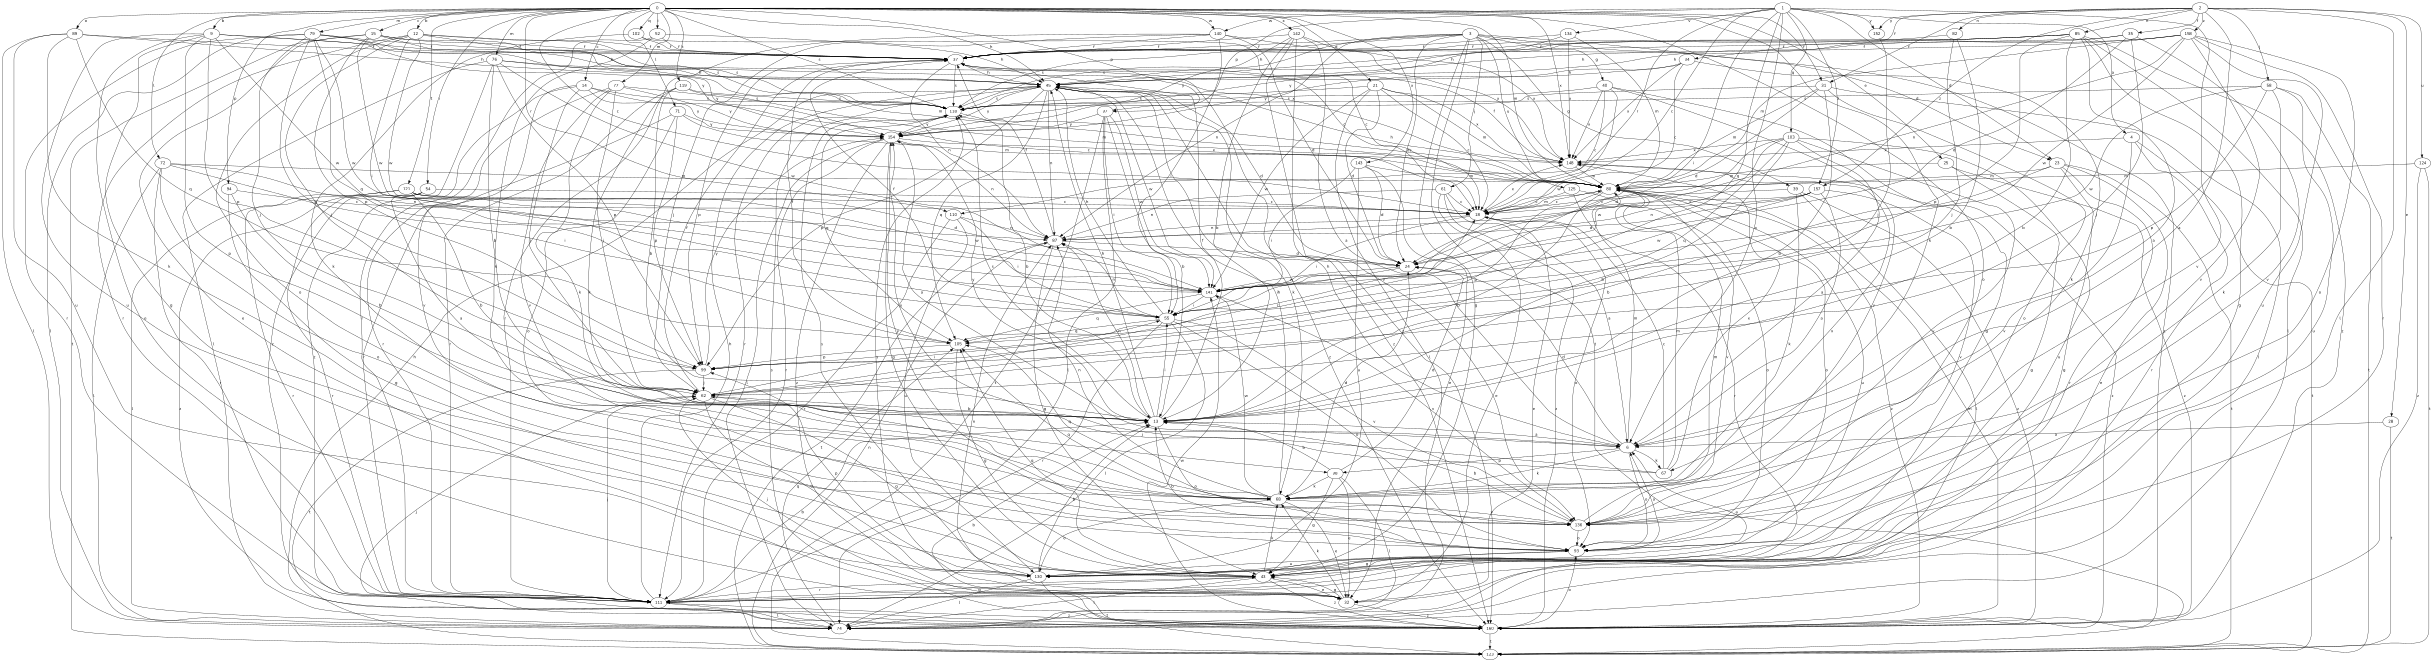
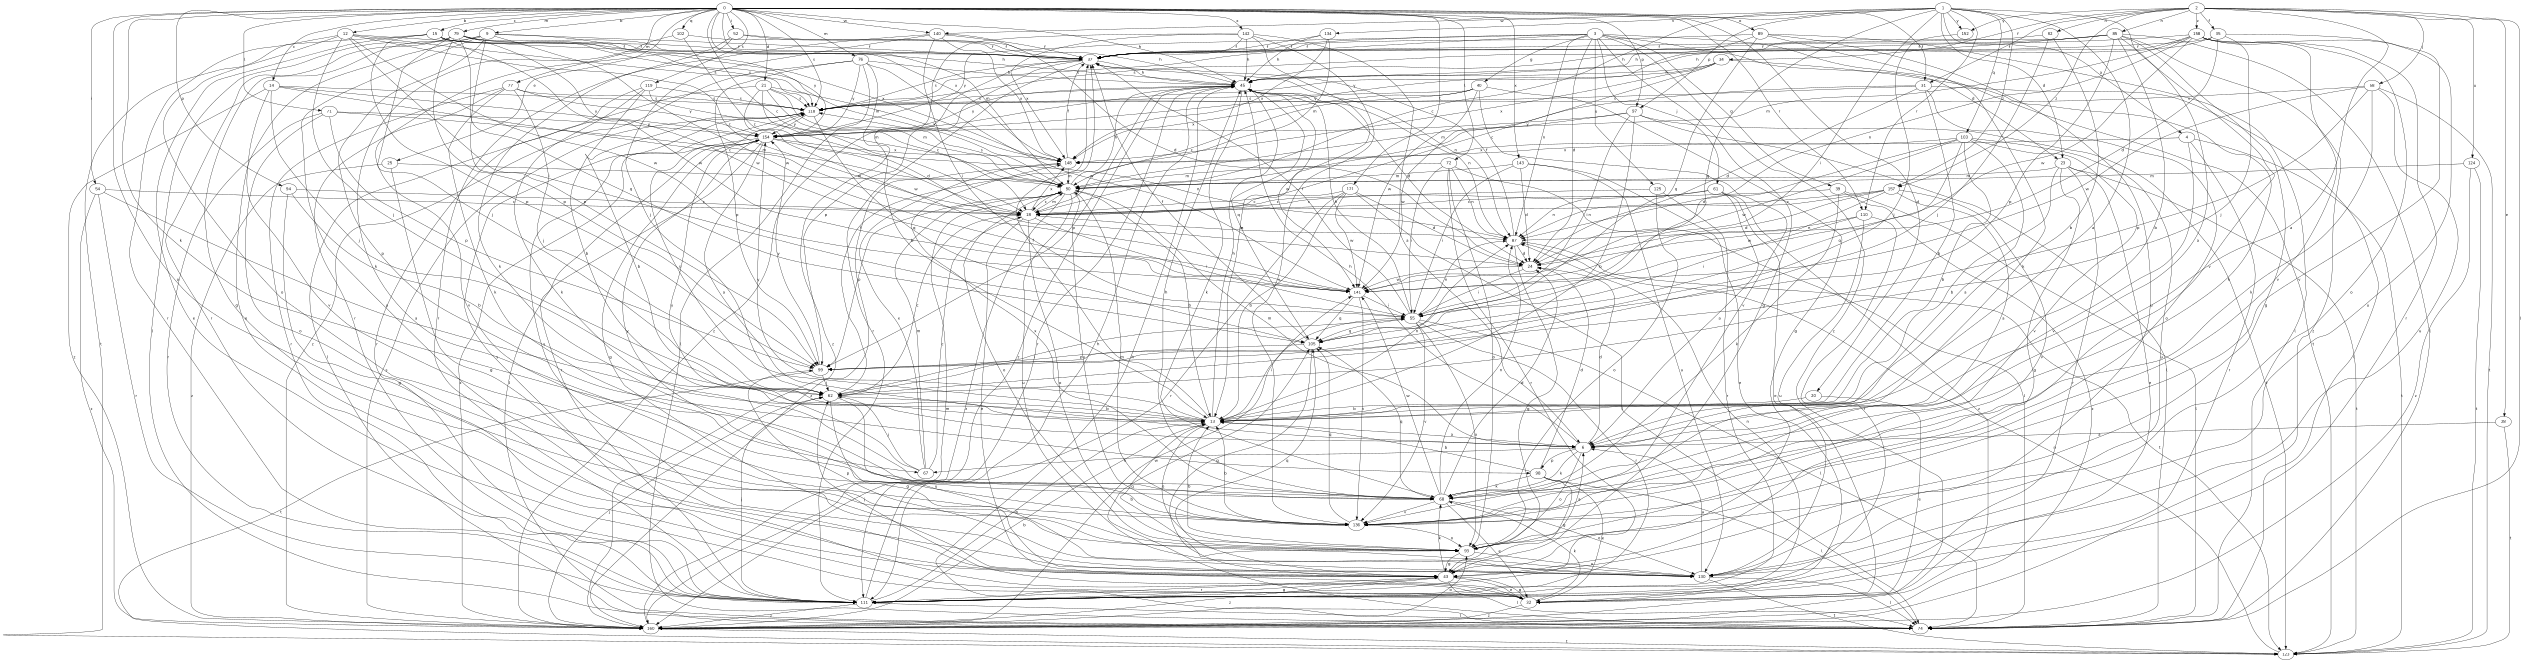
edge "37" -> "111": added, label "r"
node "20": added
